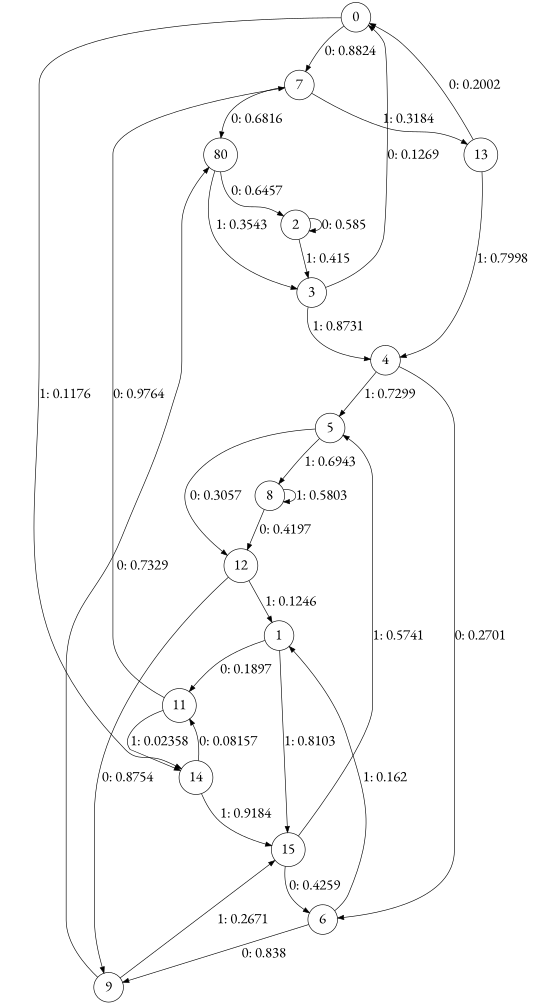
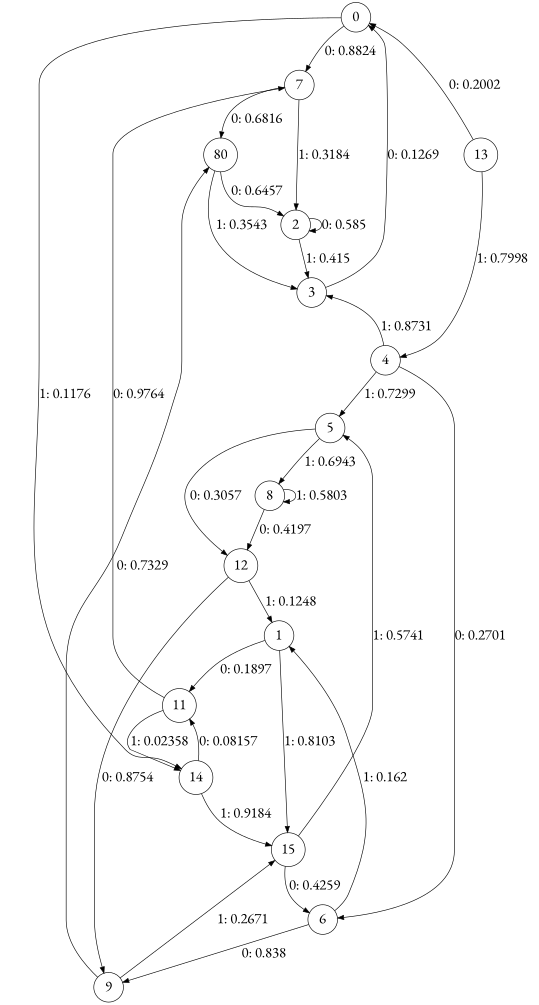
edge "7" -> "13": now "7" -> "2"
edge "3" -> "4": reversed
edge "12" -> "1": label "1: 0.1246   " -> "1: 0.1248   "
